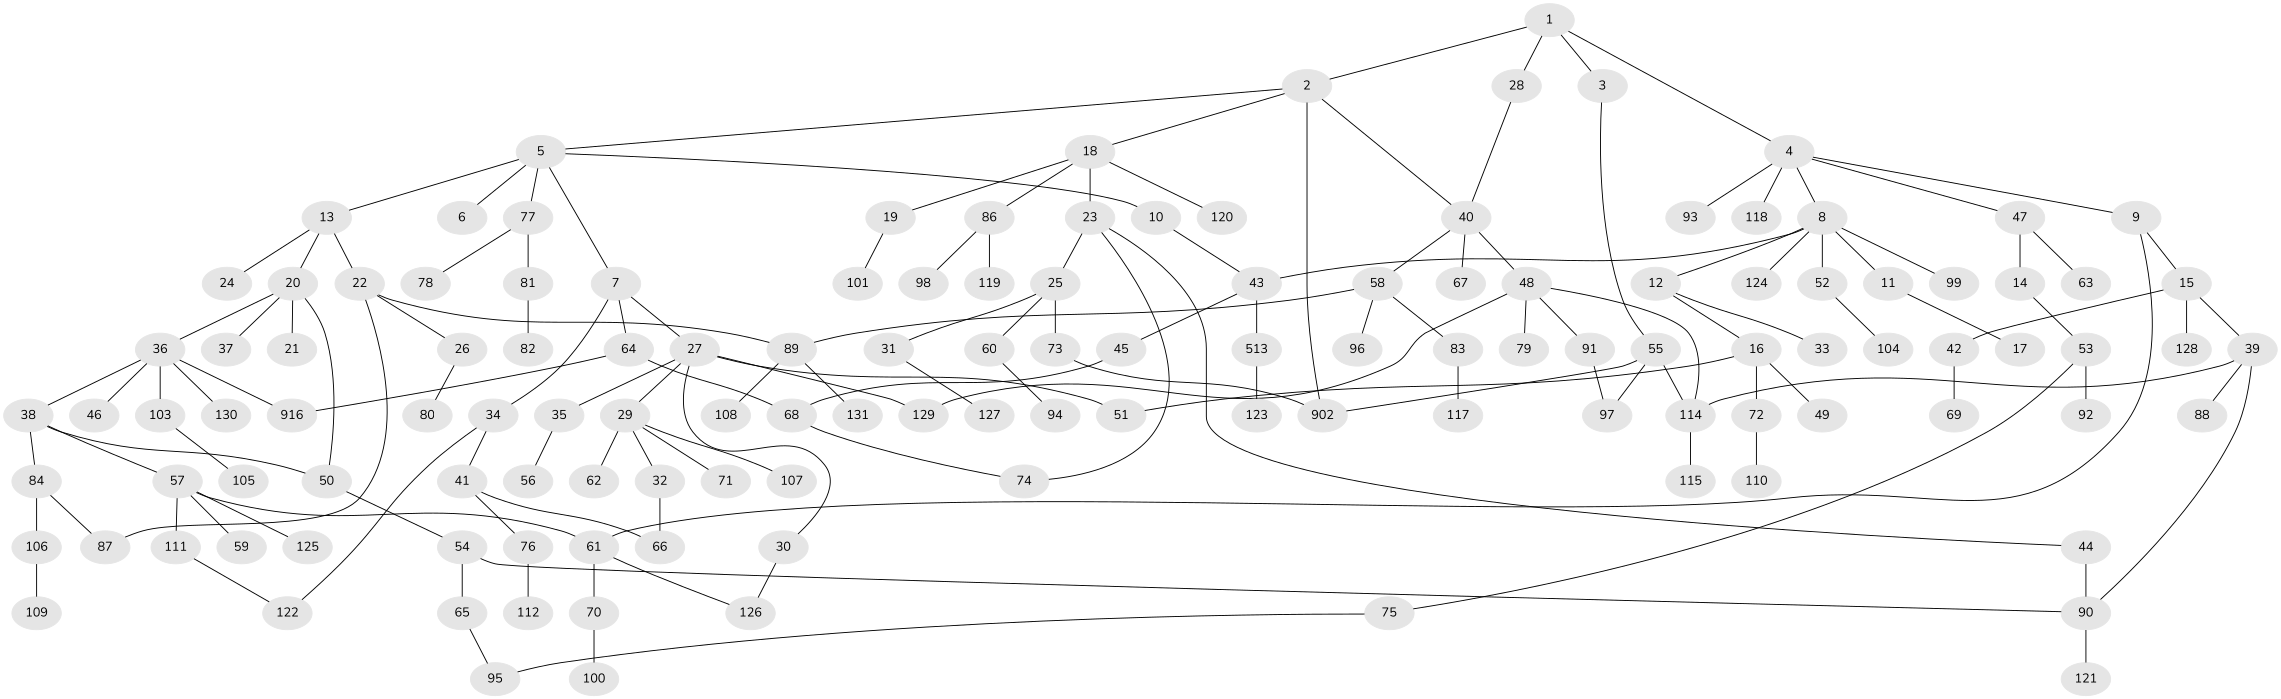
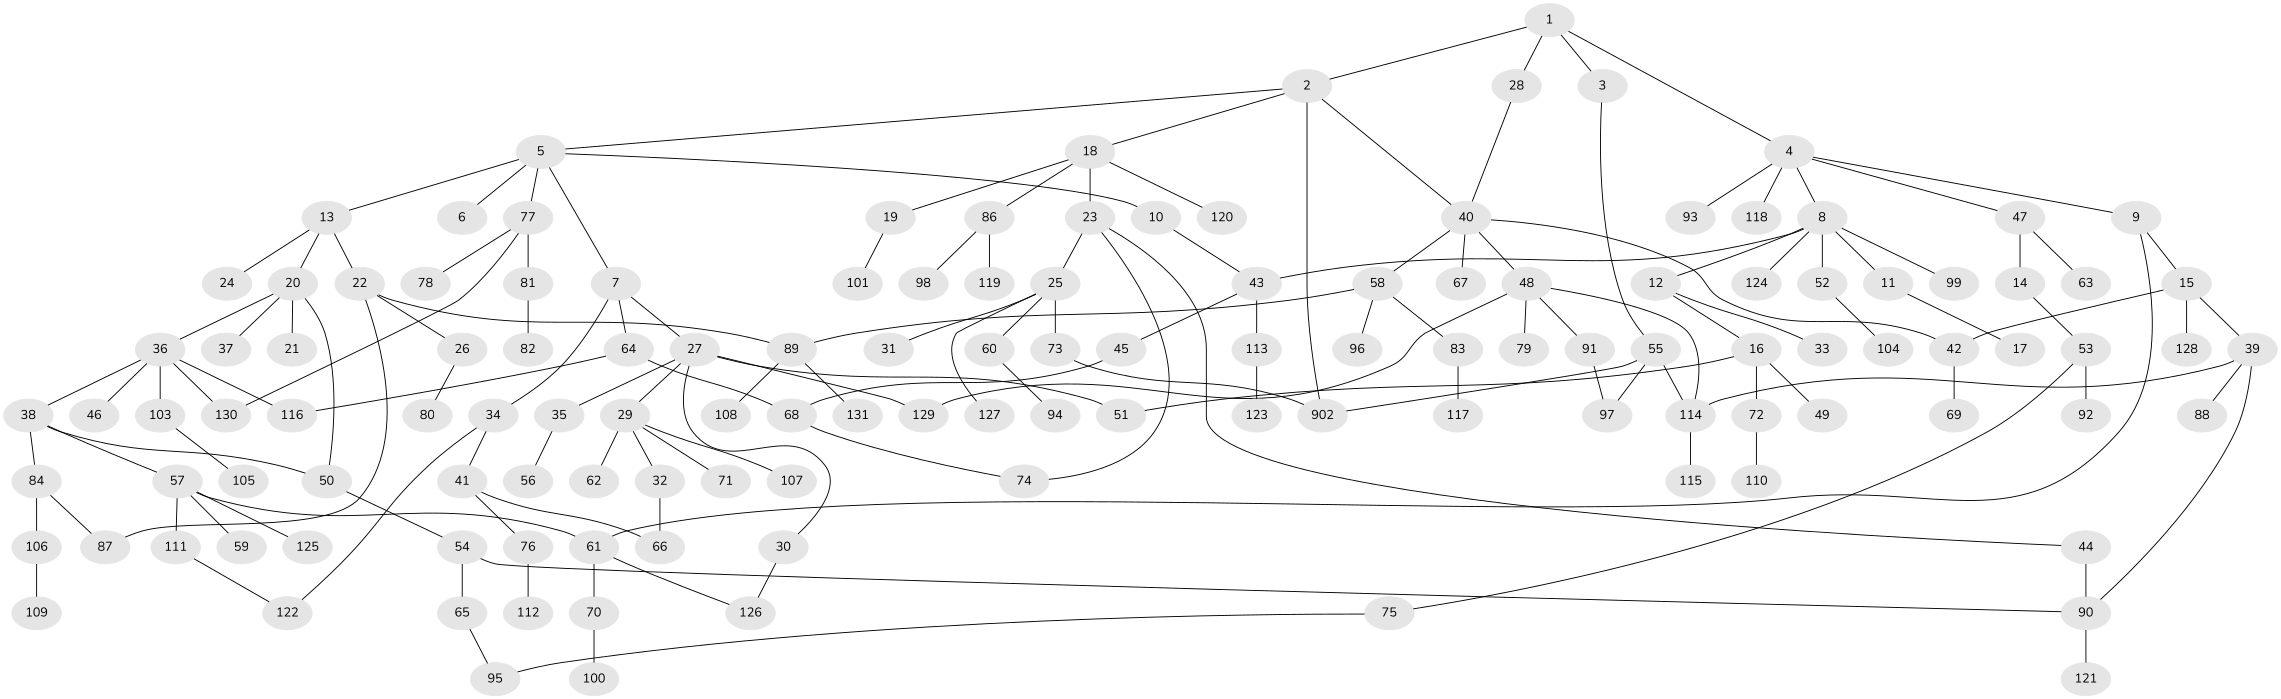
edge "40" -- "42": added
edge "77" -- "130": added
node "513": label "513" -> "113"
edge "31" -- "127": now "25" -- "127"
node "916": label "916" -> "116"
